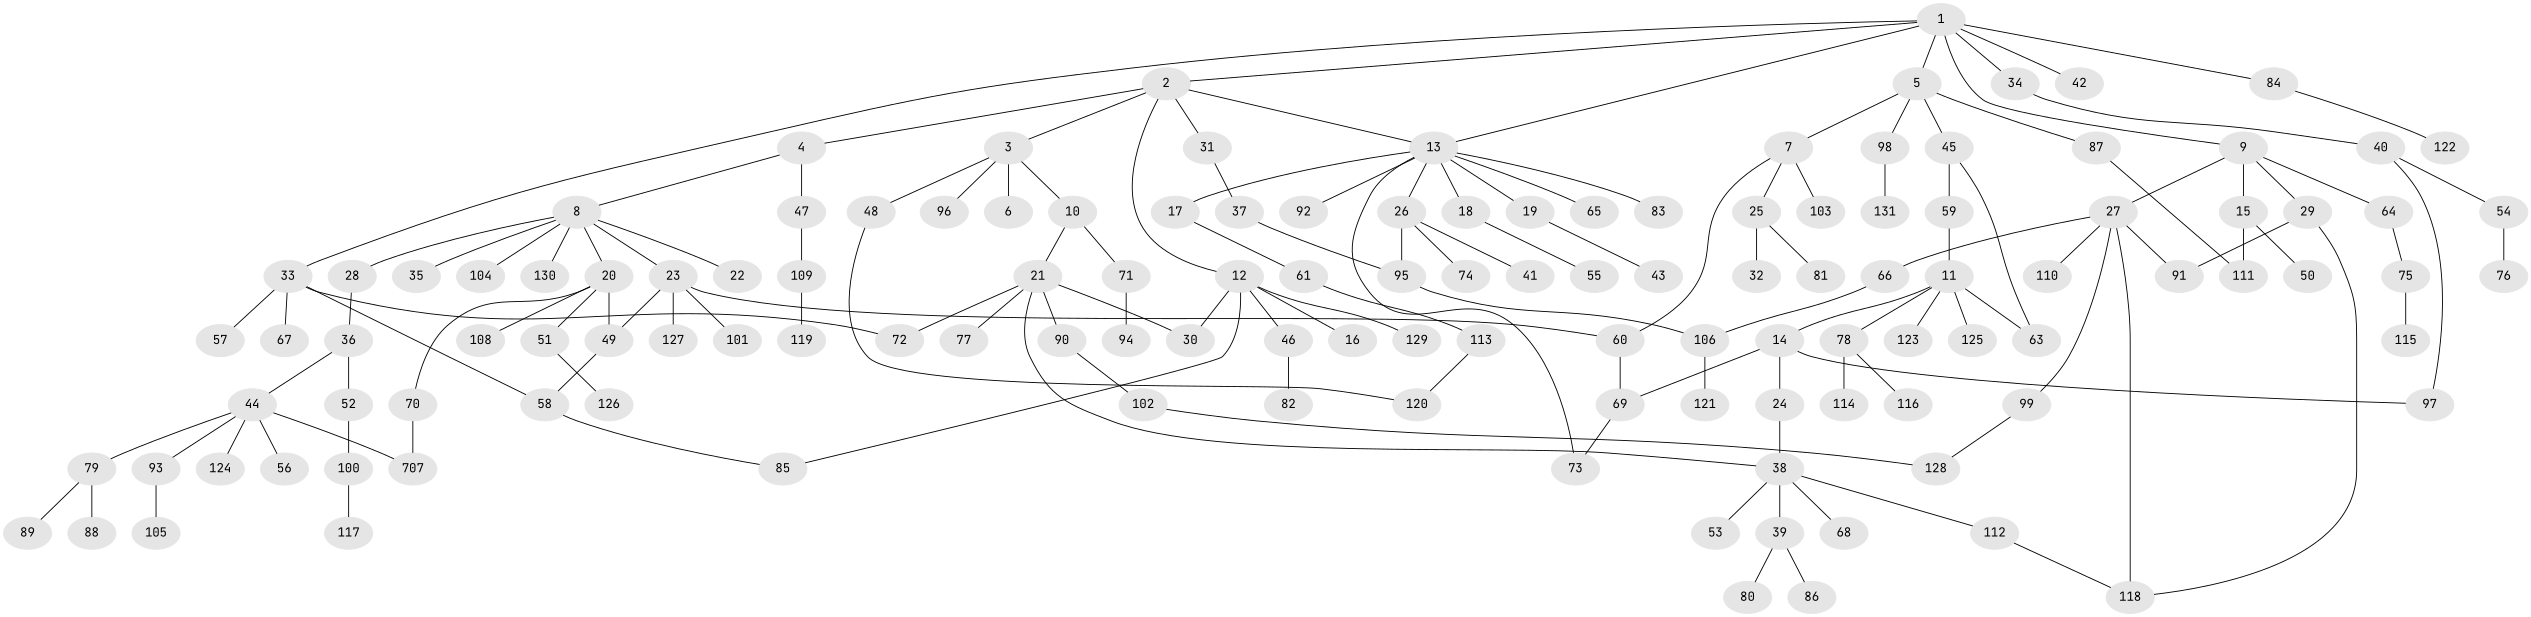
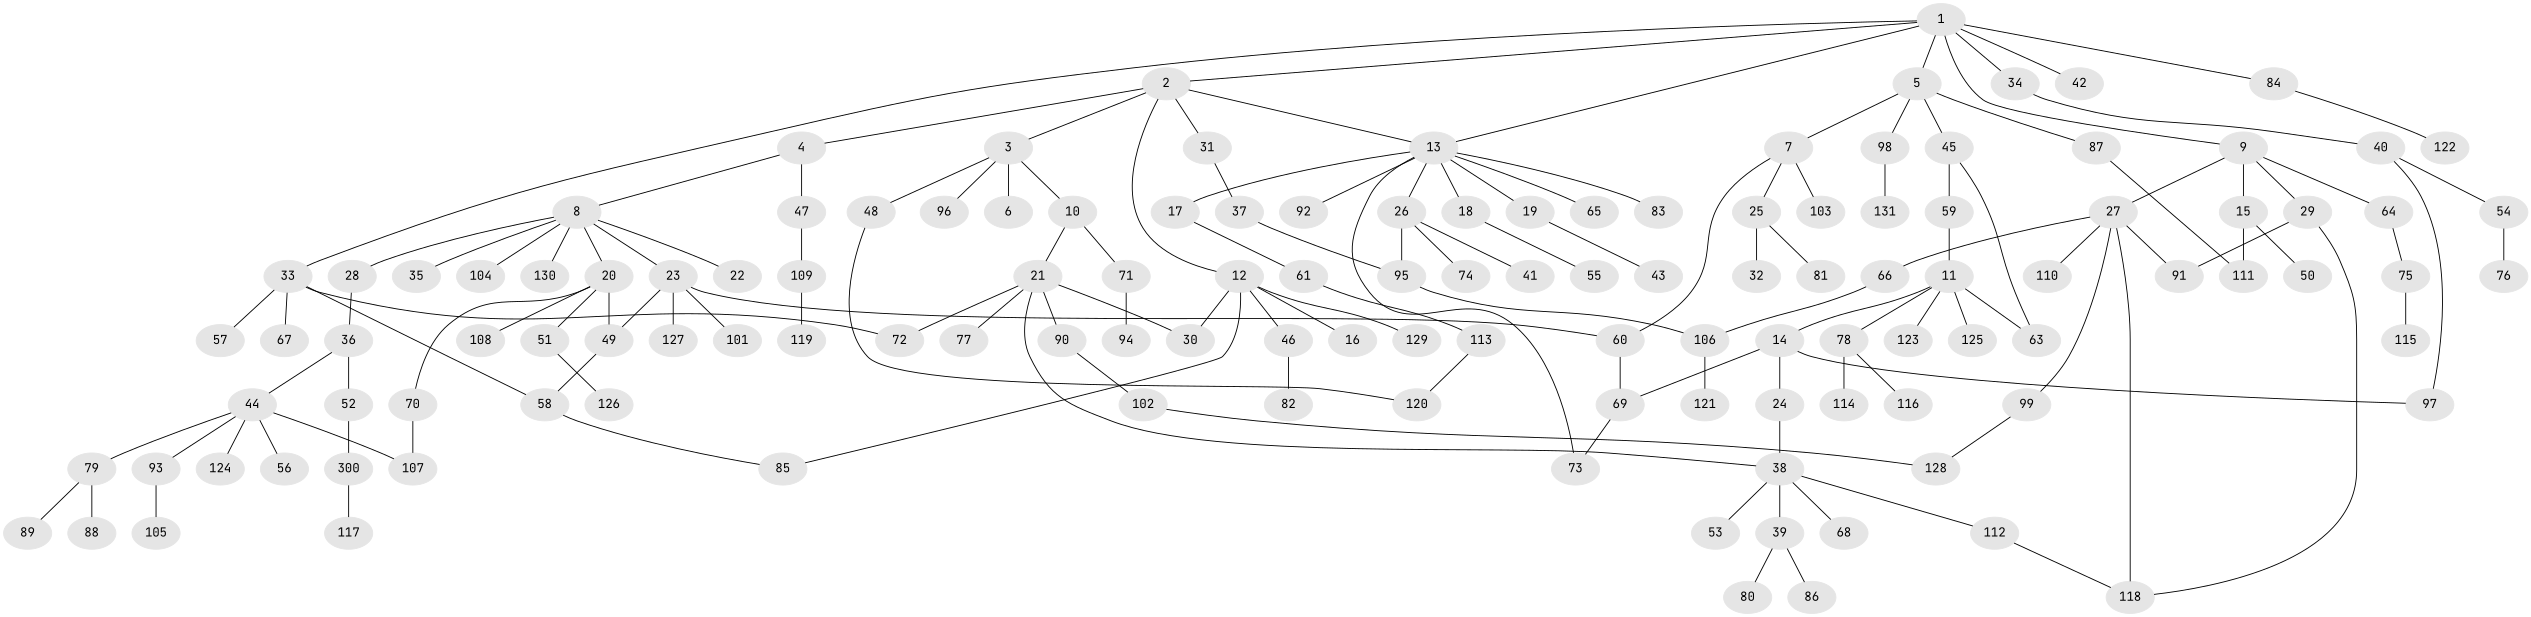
node "100": label "100" -> "300"
node "707": label "707" -> "107"
